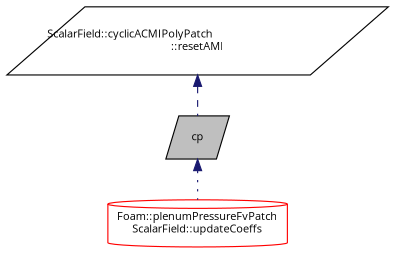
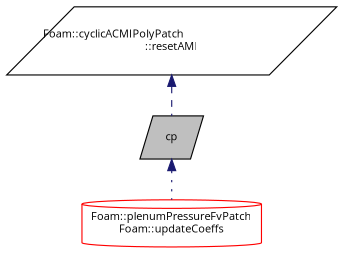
node "ScalarField::cyclicACMIPolyPatch ::resetAMI": label "ScalarField::cyclicACMIPolyPatch ::resetAMI" -> "Foam::cyclicACMIPolyPatch ::resetAMI"
node "Foam::plenumPressureFvPatch ScalarField::updateCoeffs": label "Foam::plenumPressureFvPatch ScalarField::updateCoeffs" -> "Foam::plenumPressureFvPatch Foam::updateCoeffs"
